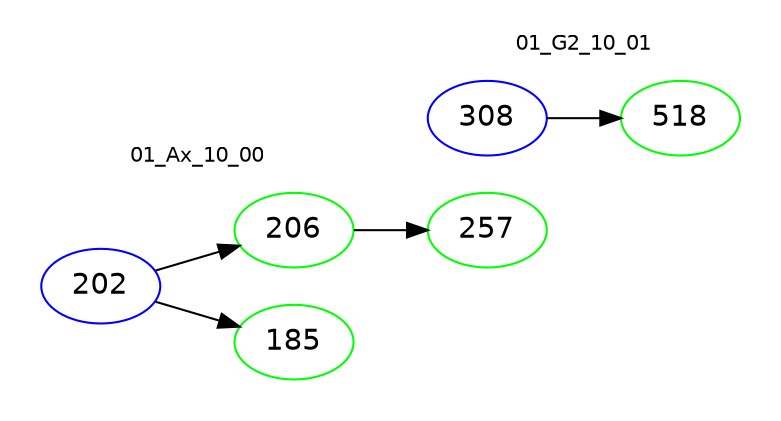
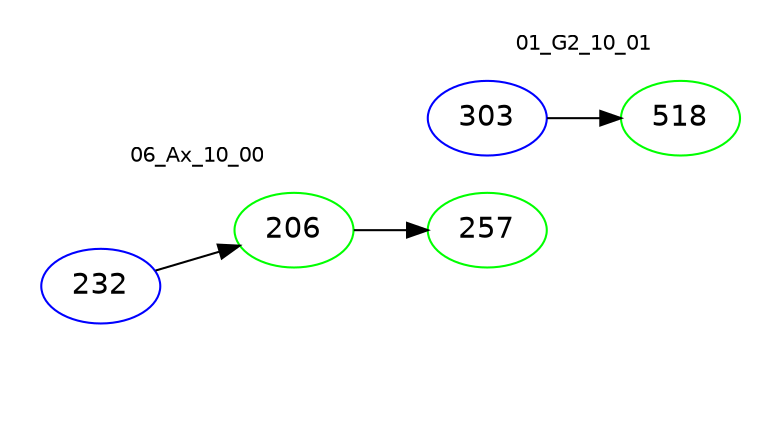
node "308": label "308" -> "303"
cluster "01_Ax_10_00": label "01_Ax_10_00" -> "06_Ax_10_00"
node "202": label "202" -> "232"
node "185": removed
